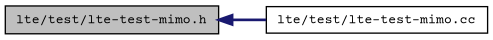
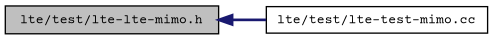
node "lte/test/lte-test-mimo.h": label "lte/test/lte-test-mimo.h" -> "lte/test/lte-lte-mimo.h"
